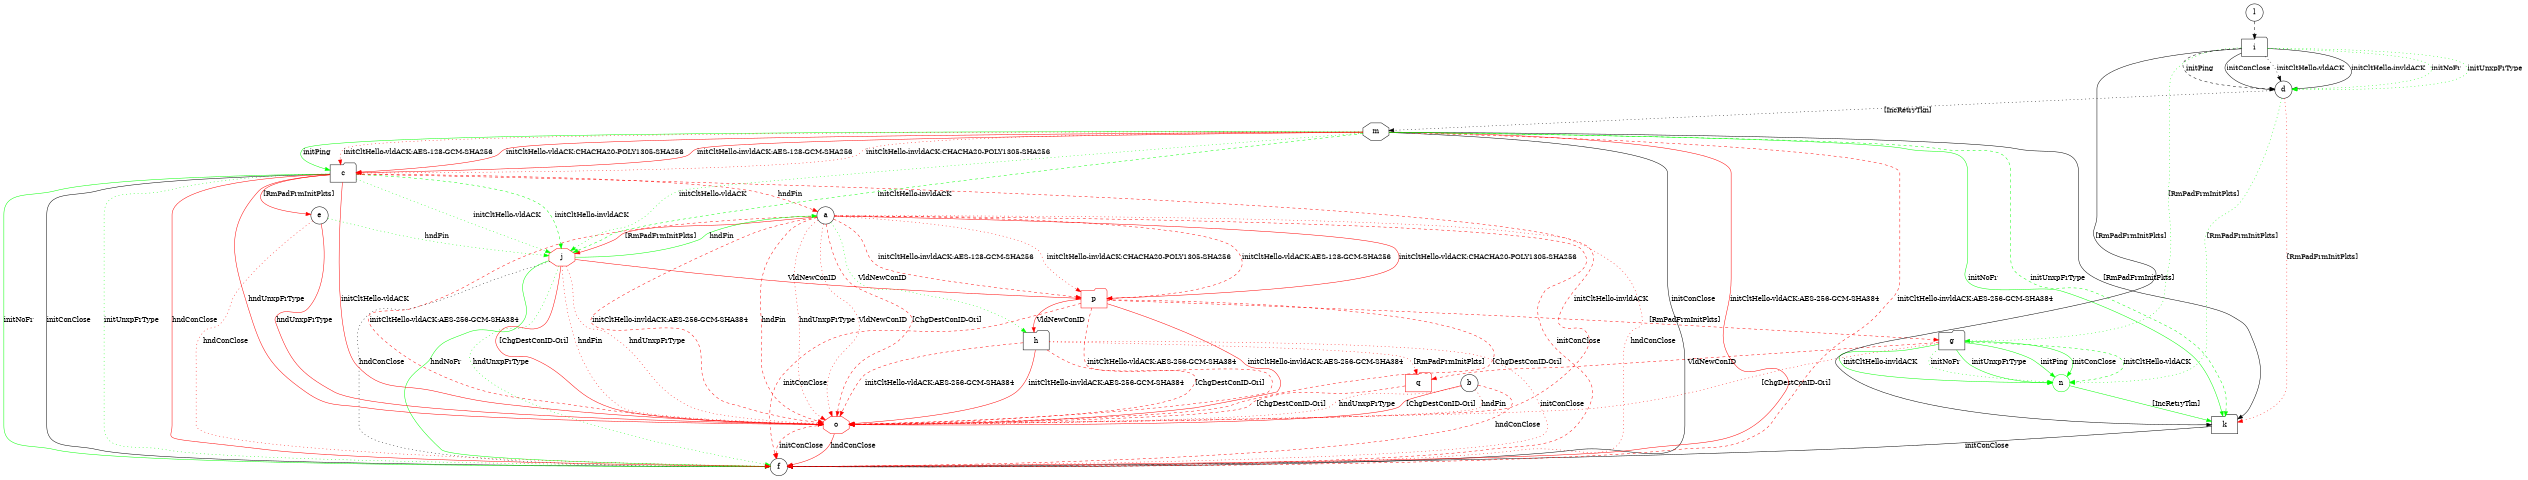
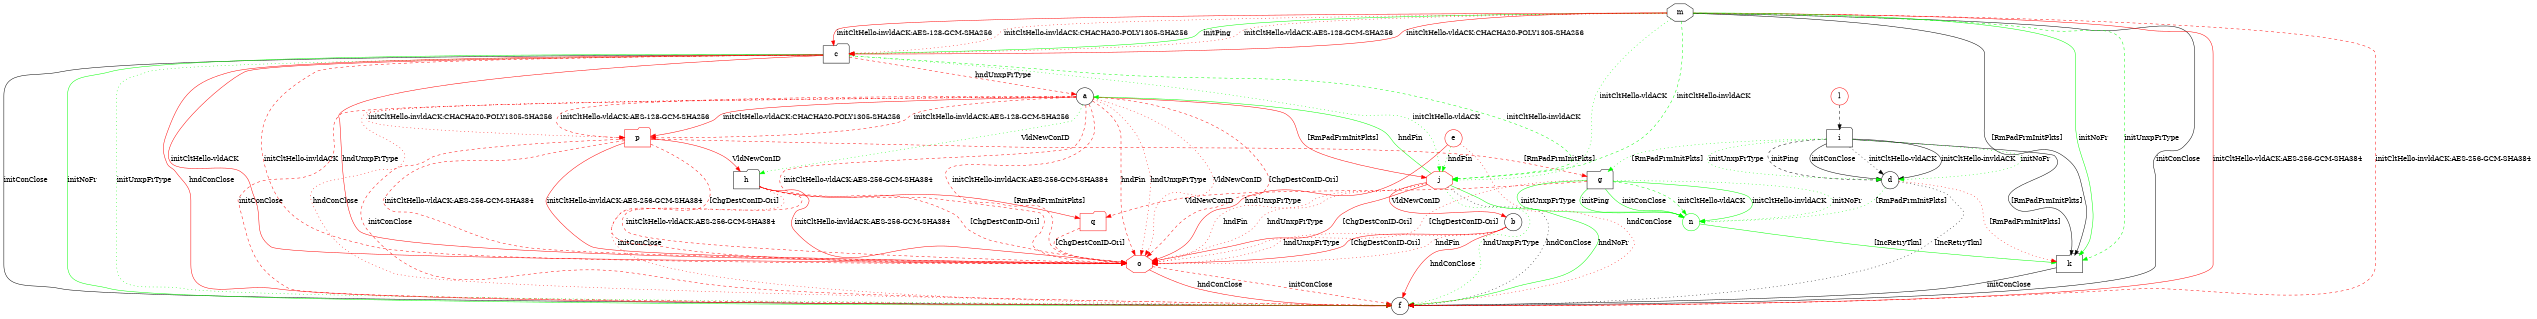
node "l": color black -> red
edge "d" -> "m": now "d" -> "f"
edge "c" -> "e": removed, label "[RmPadFrmInitPkts]"
edge "c" -> "a": label "hndFin " -> "hndUnxpFrType "
node "e": color black -> red
edge "j" -> "p": now "j" -> "b"
edge "h" -> "q": style dotted -> solid
edge "b" -> "f": style dashed -> solid
